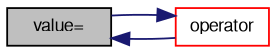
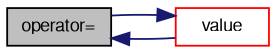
node "value=": label "value=" -> "operator="
node "operator": label "operator" -> "value"
